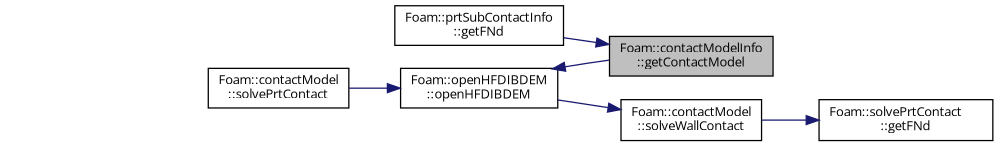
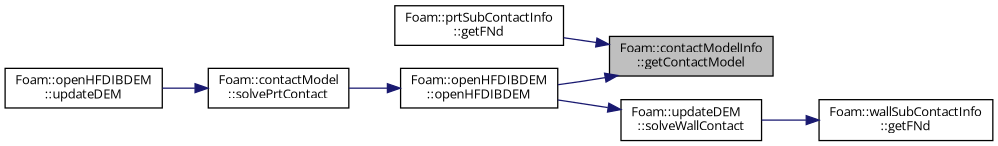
edge "Foam::contactModelInfo ::getContactModel" -> "Foam::openHFDIBDEM ::openHFDIBDEM": reversed
node "Foam::openHFDIBDEM ::updateDEM": added
node "Foam::contactModel ::solveWallContact": label "Foam::contactModel ::solveWallContact" -> "Foam::updateDEM ::solveWallContact"
node "Foam::solvePrtContact ::getFNd": label "Foam::solvePrtContact ::getFNd" -> "Foam::wallSubContactInfo ::getFNd"
